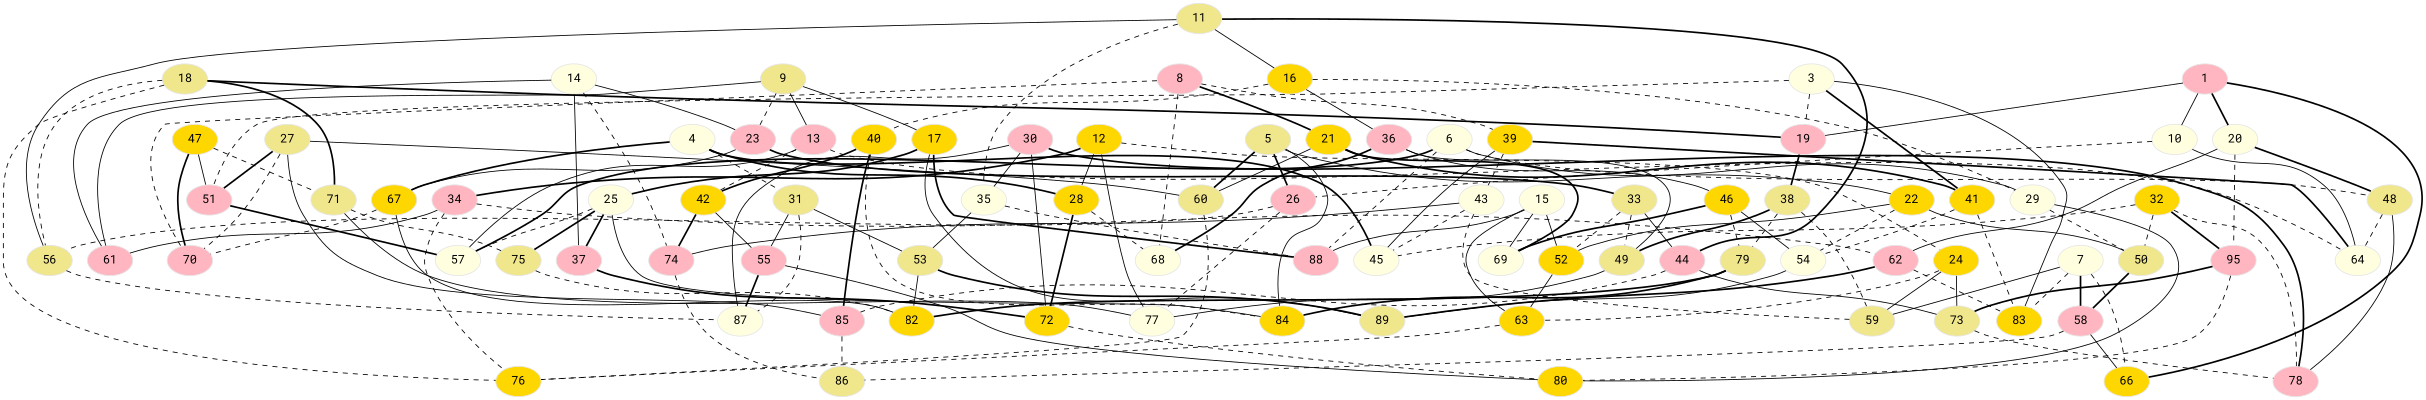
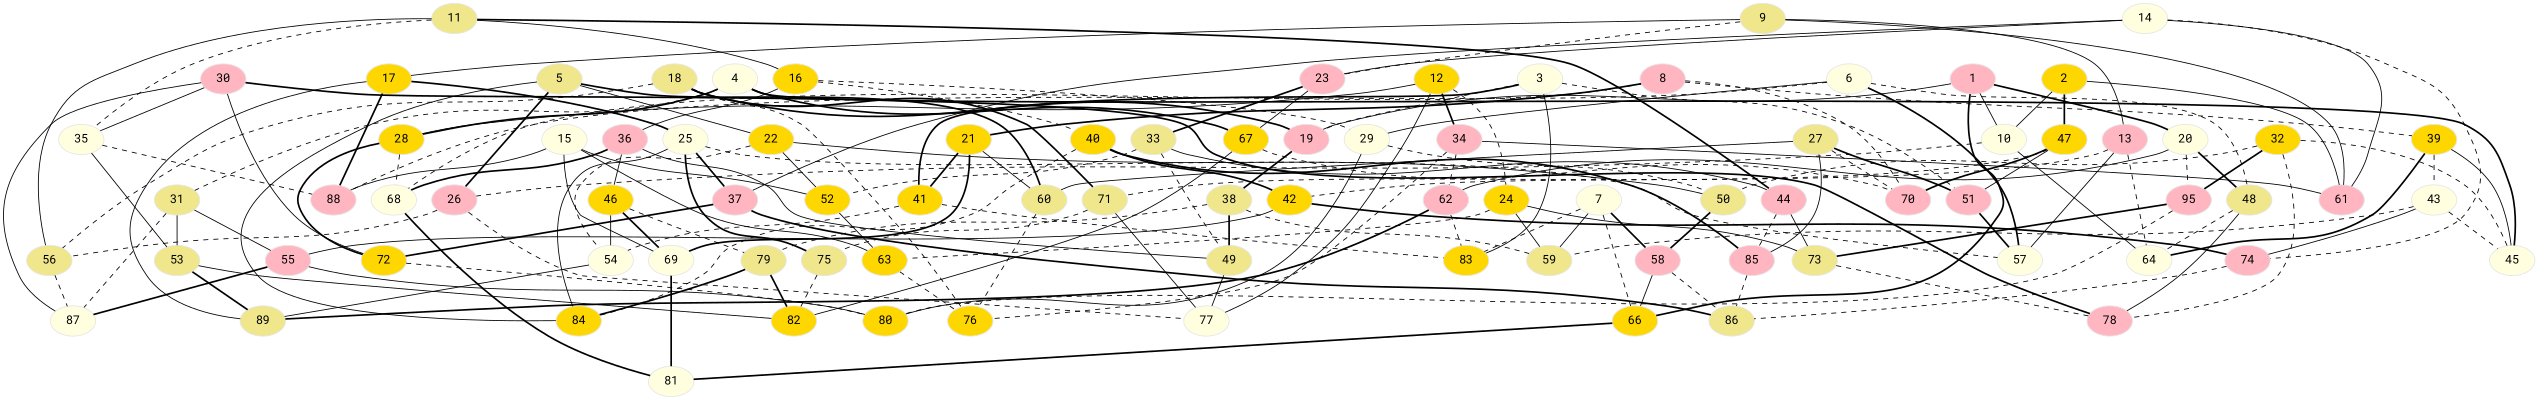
node "2": added
edge "37" -- "86": added
node "81": added
